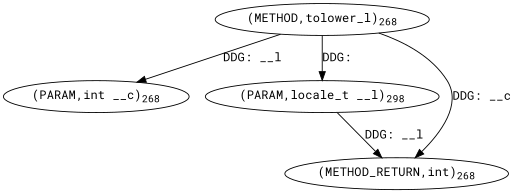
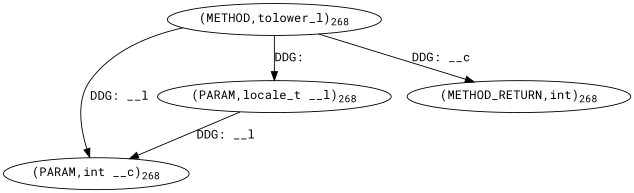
node "(PARAM,locale_t __l)": text "298" -> "268"
edge "(PARAM,locale_t __l)" -> "(METHOD_RETURN,int)": now "(PARAM,locale_t __l)" -> "(PARAM,int __c)"
